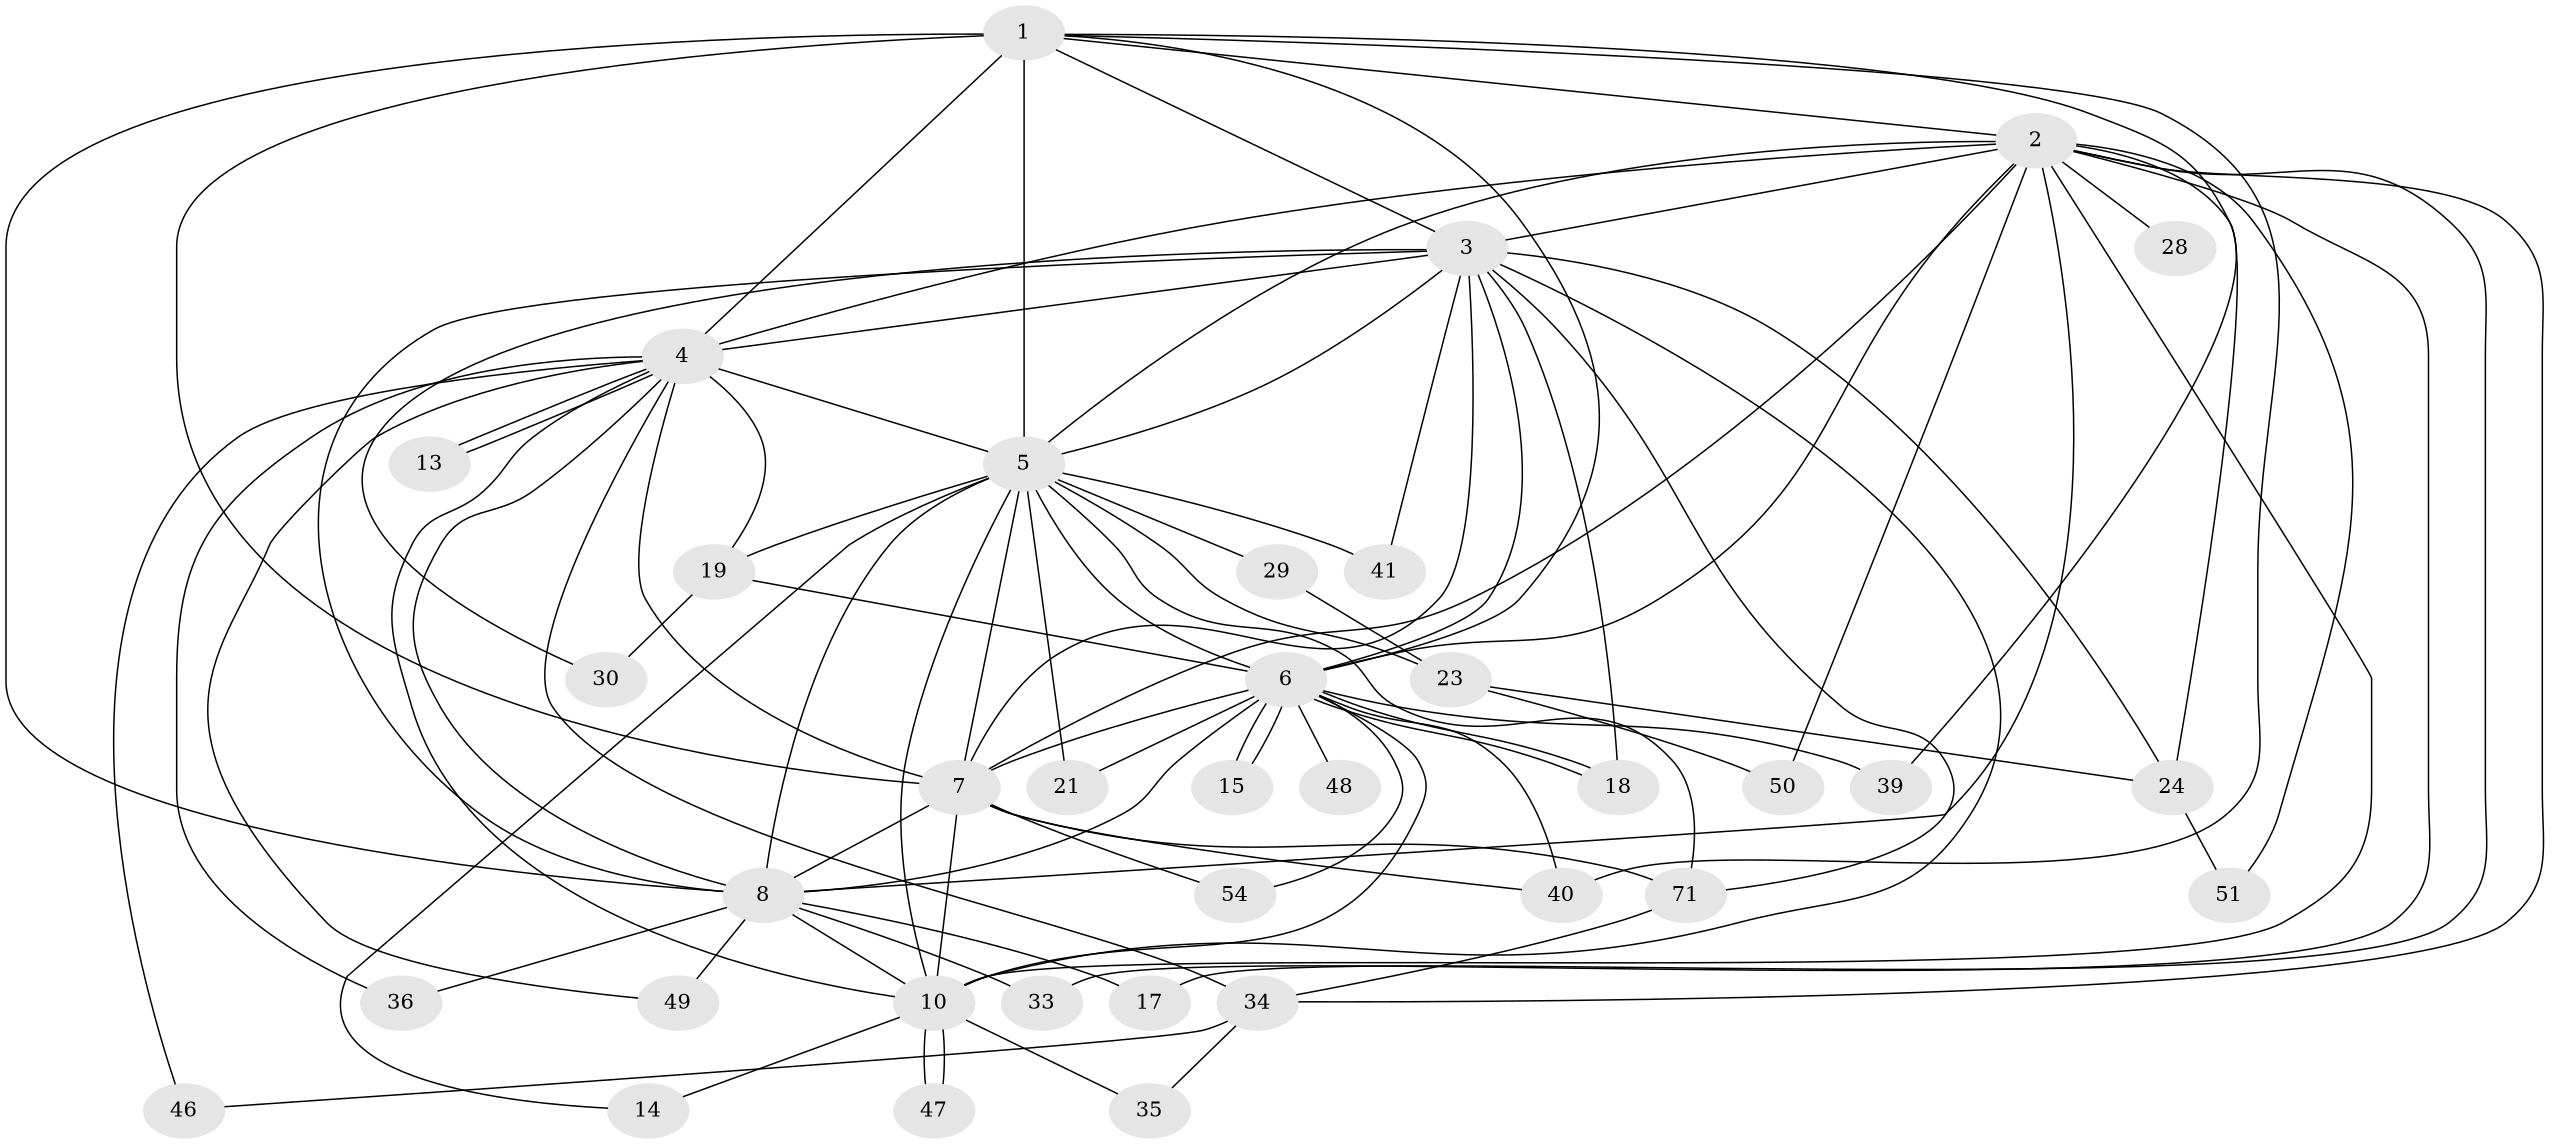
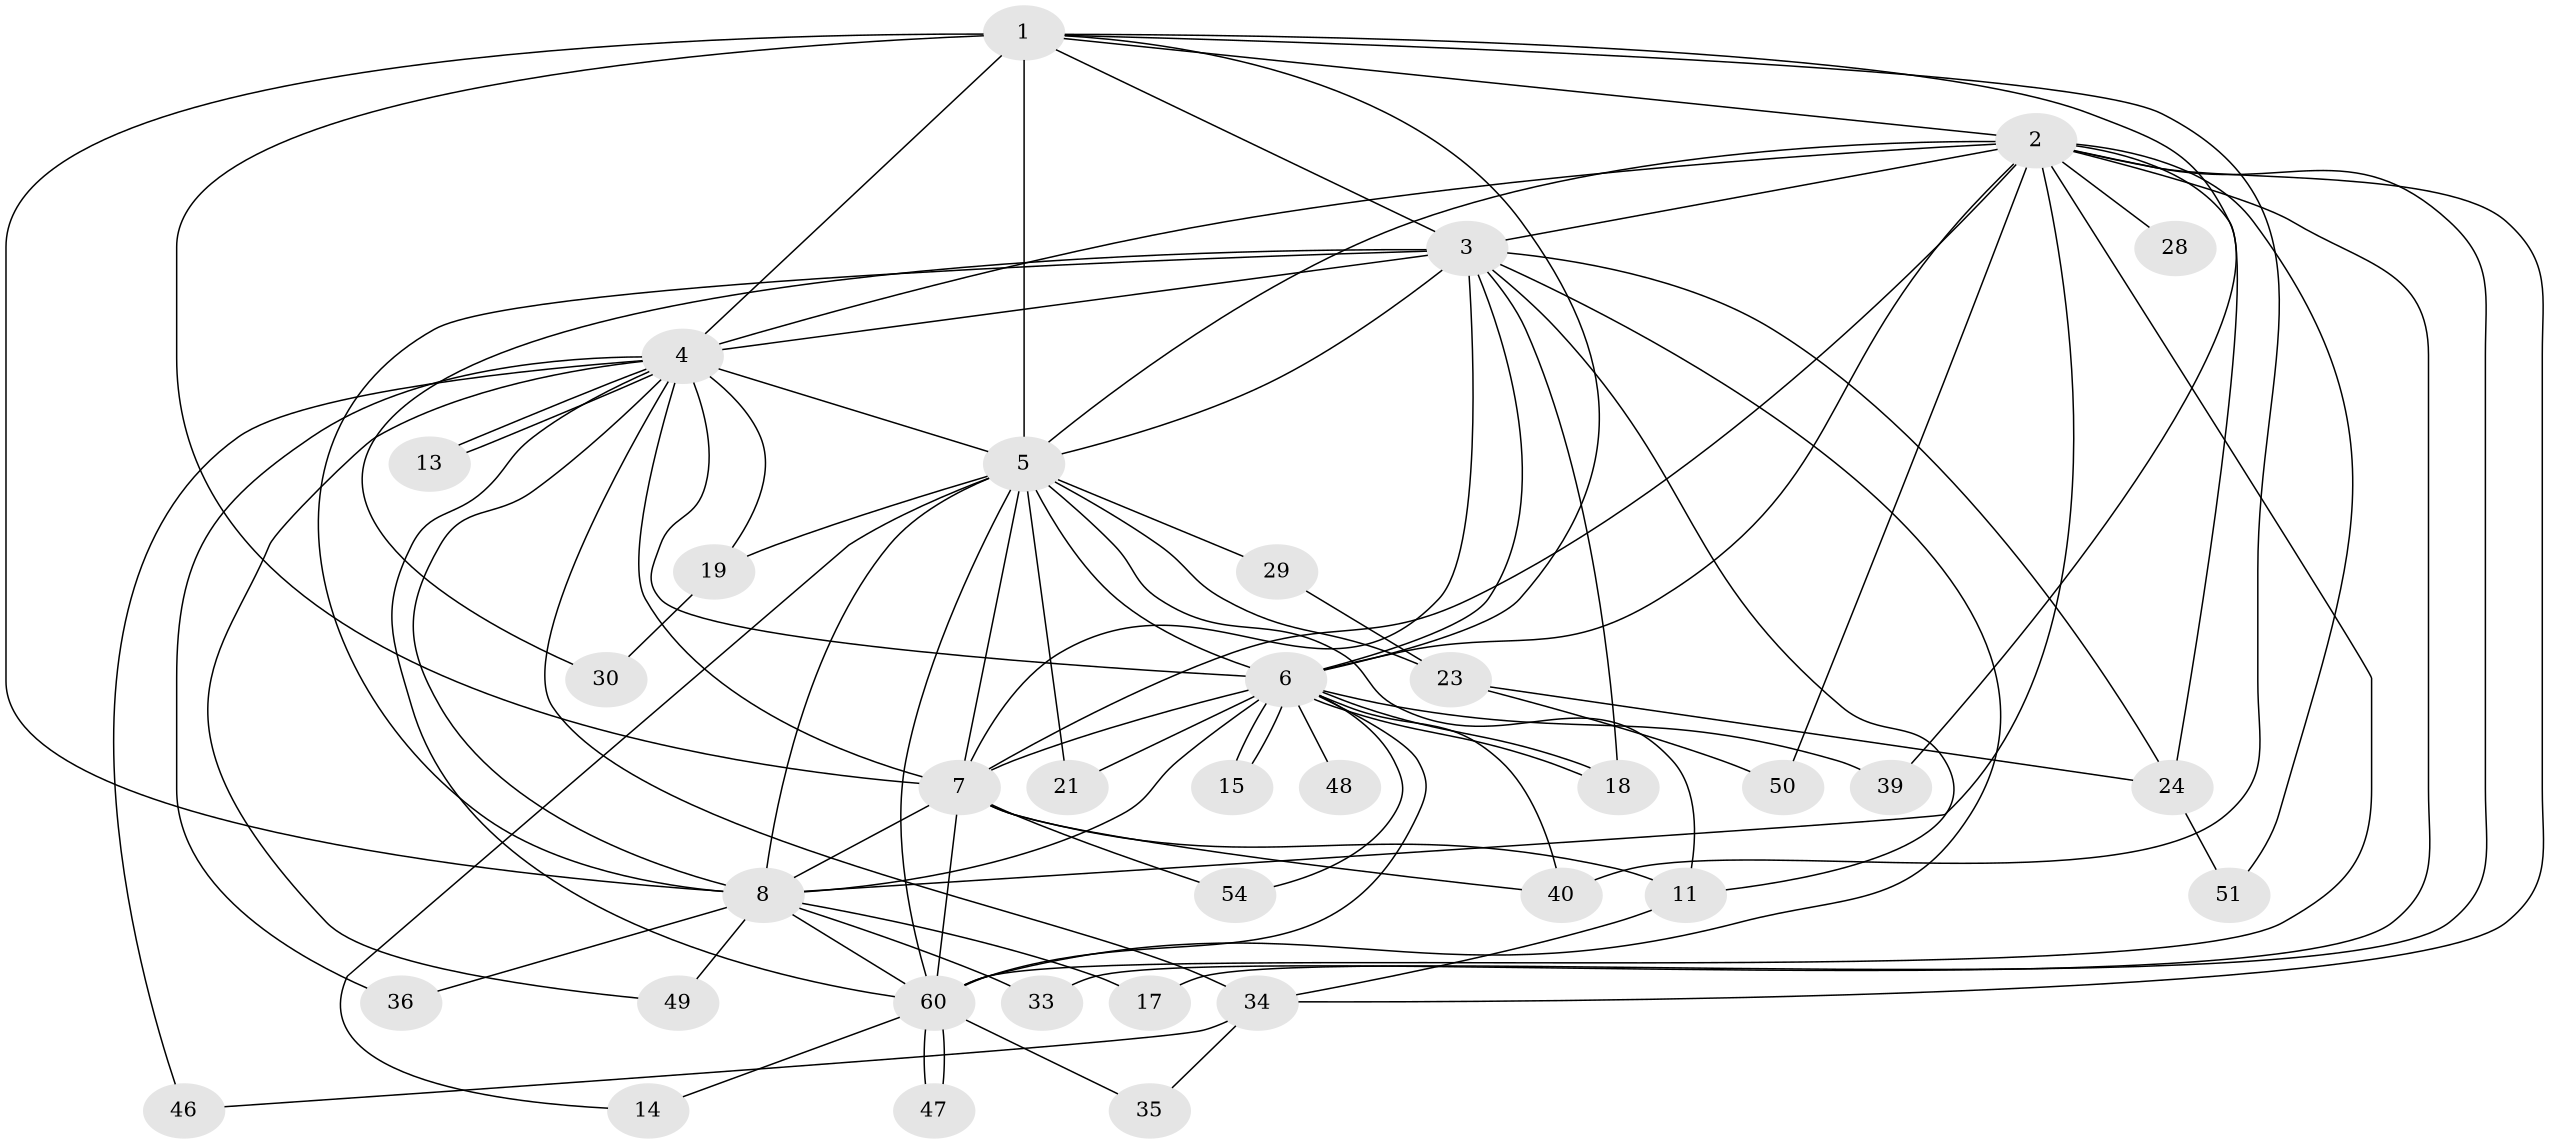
node "41": removed
edge "19" -- "6": now "4" -- "6"
node "71": label "71" -> "11"
node "10": label "10" -> "60"
